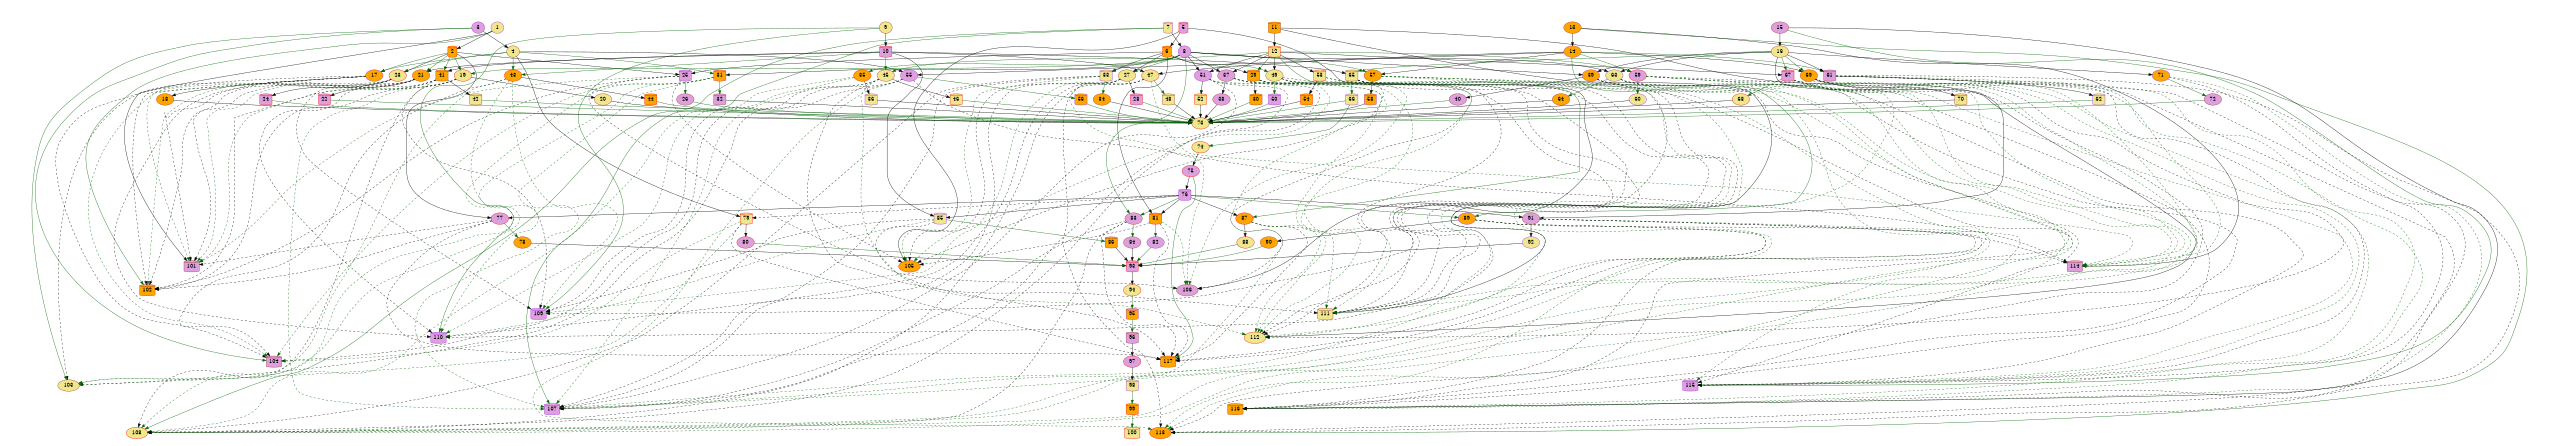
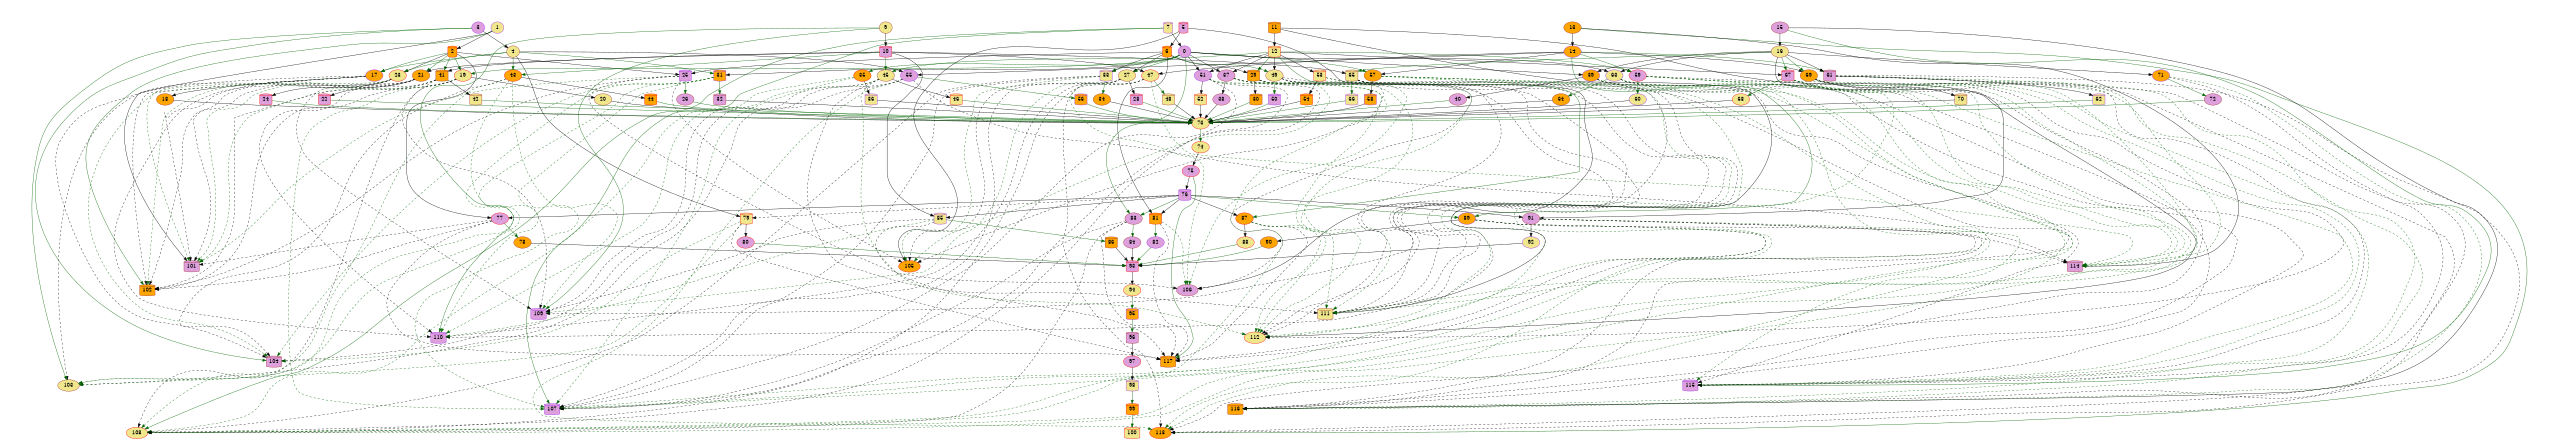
node "8": label "8" -> "0"
edge "66" -> "74": now "73" -> "74"
edge "81" -> "105": removed
